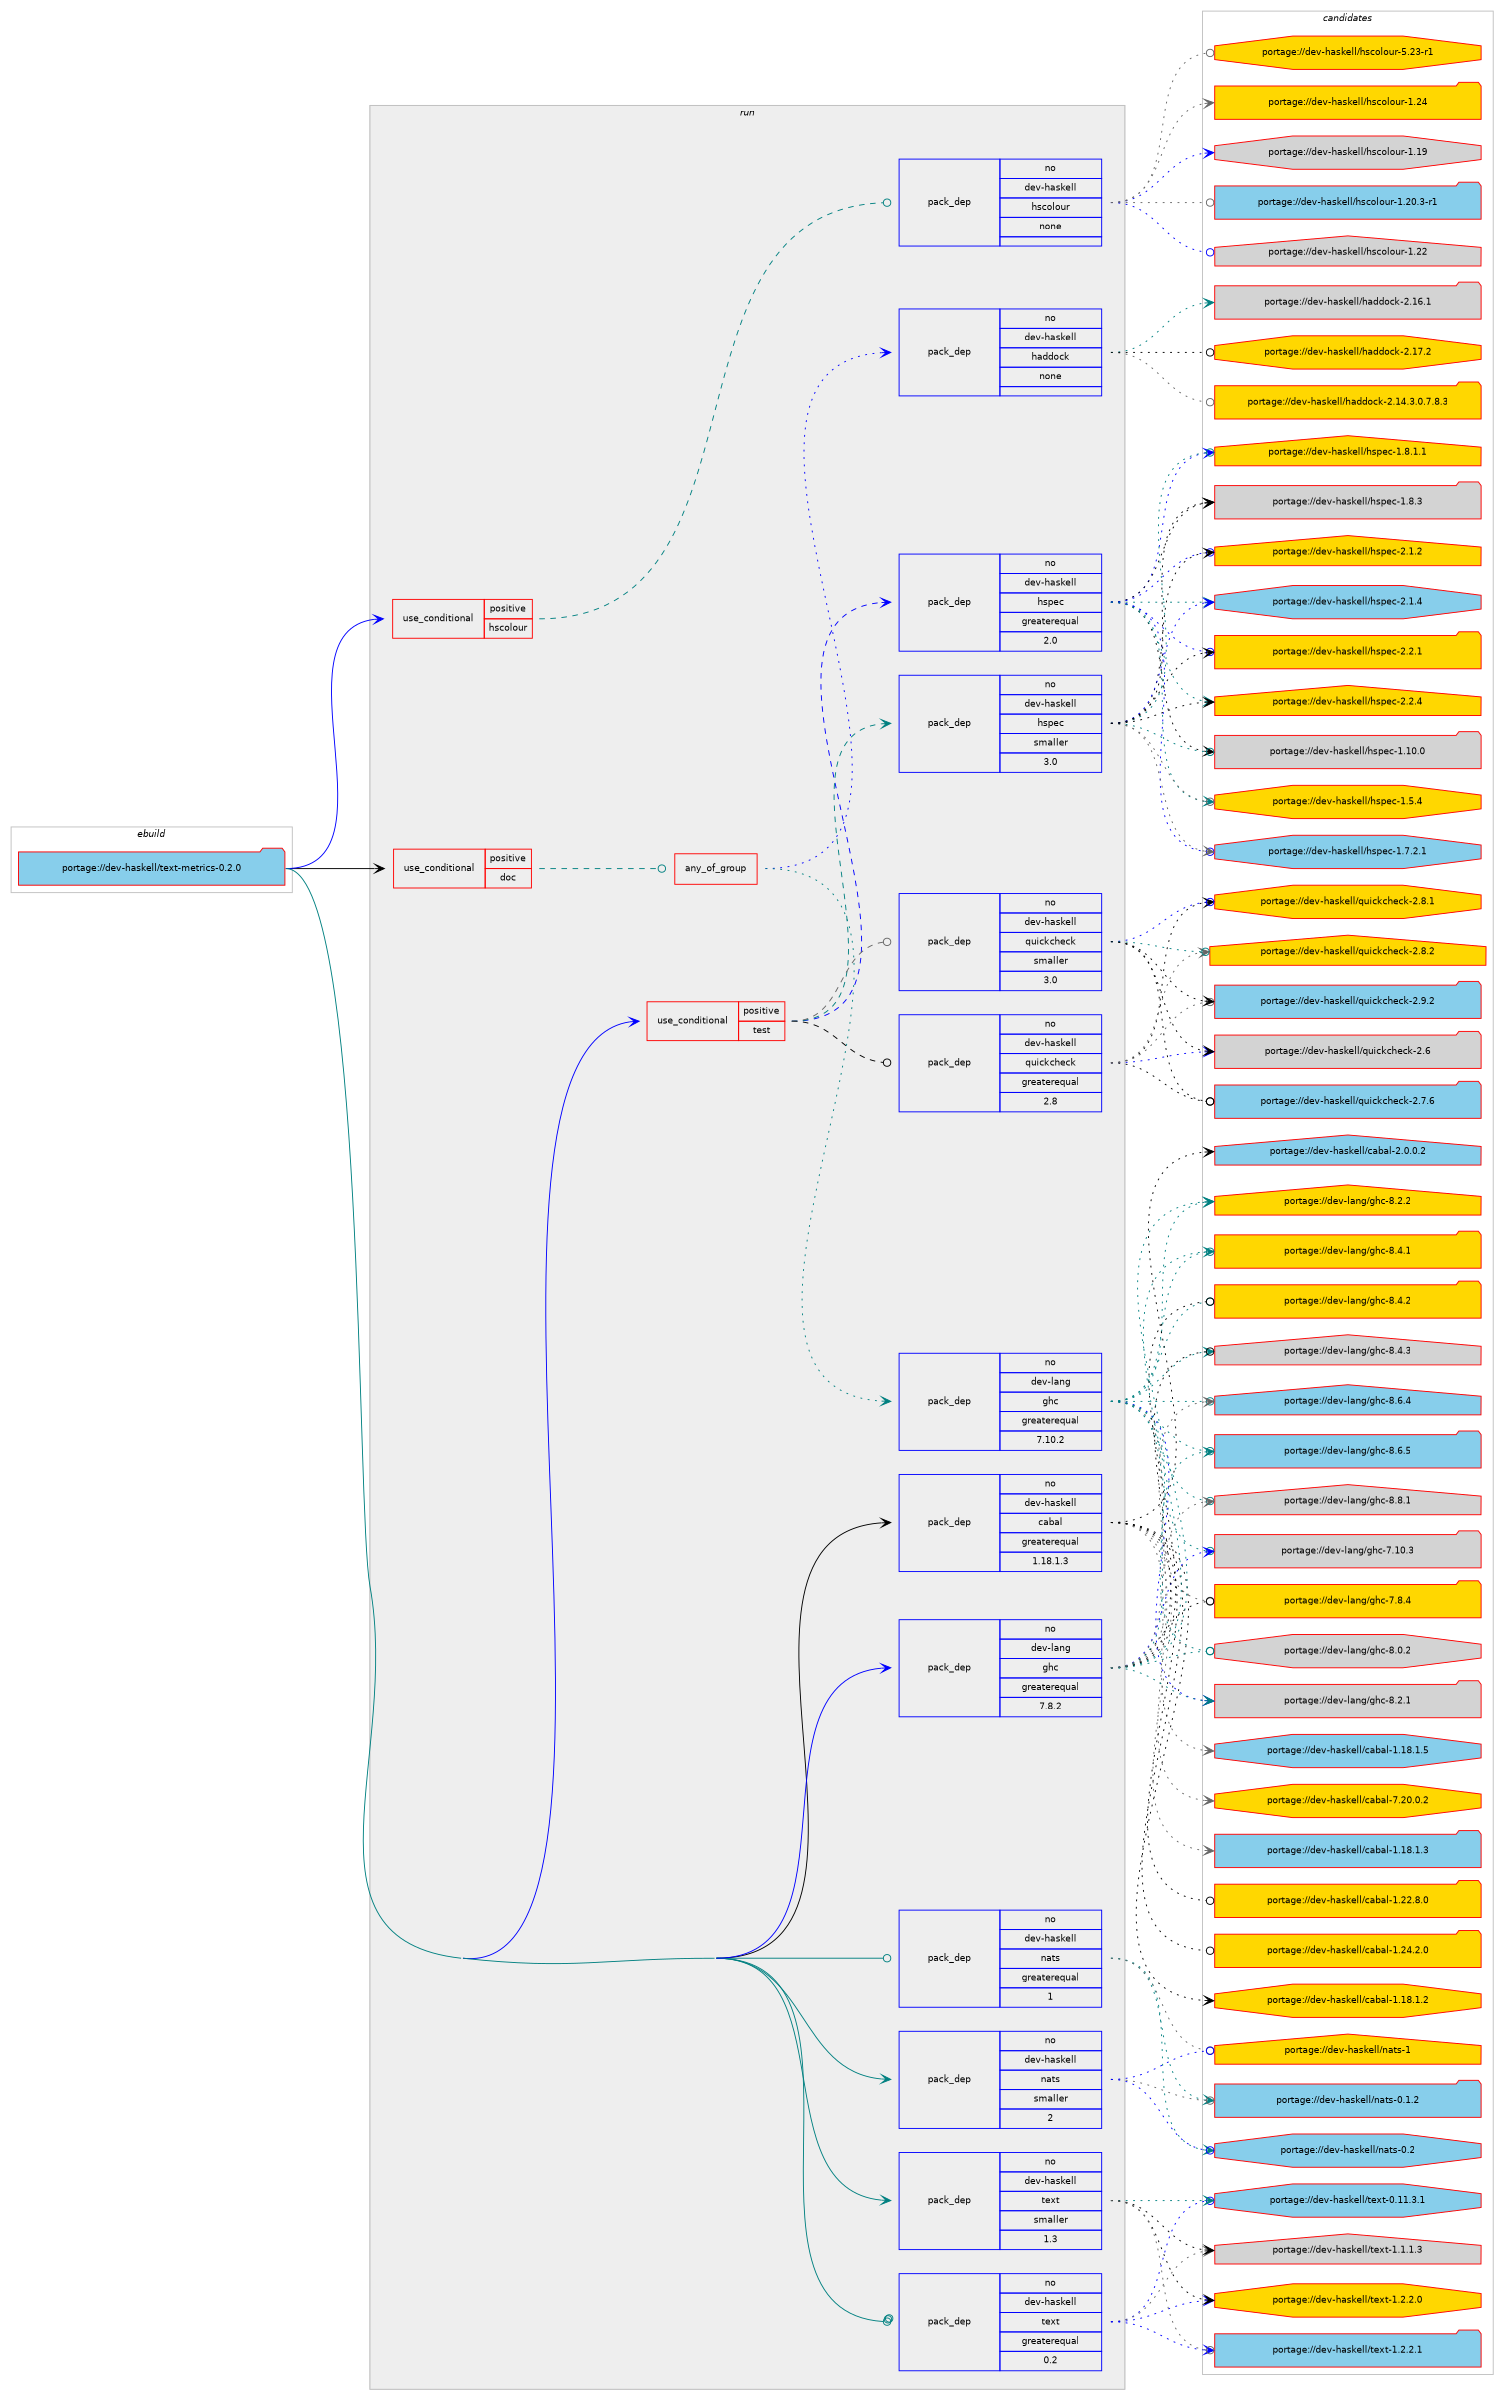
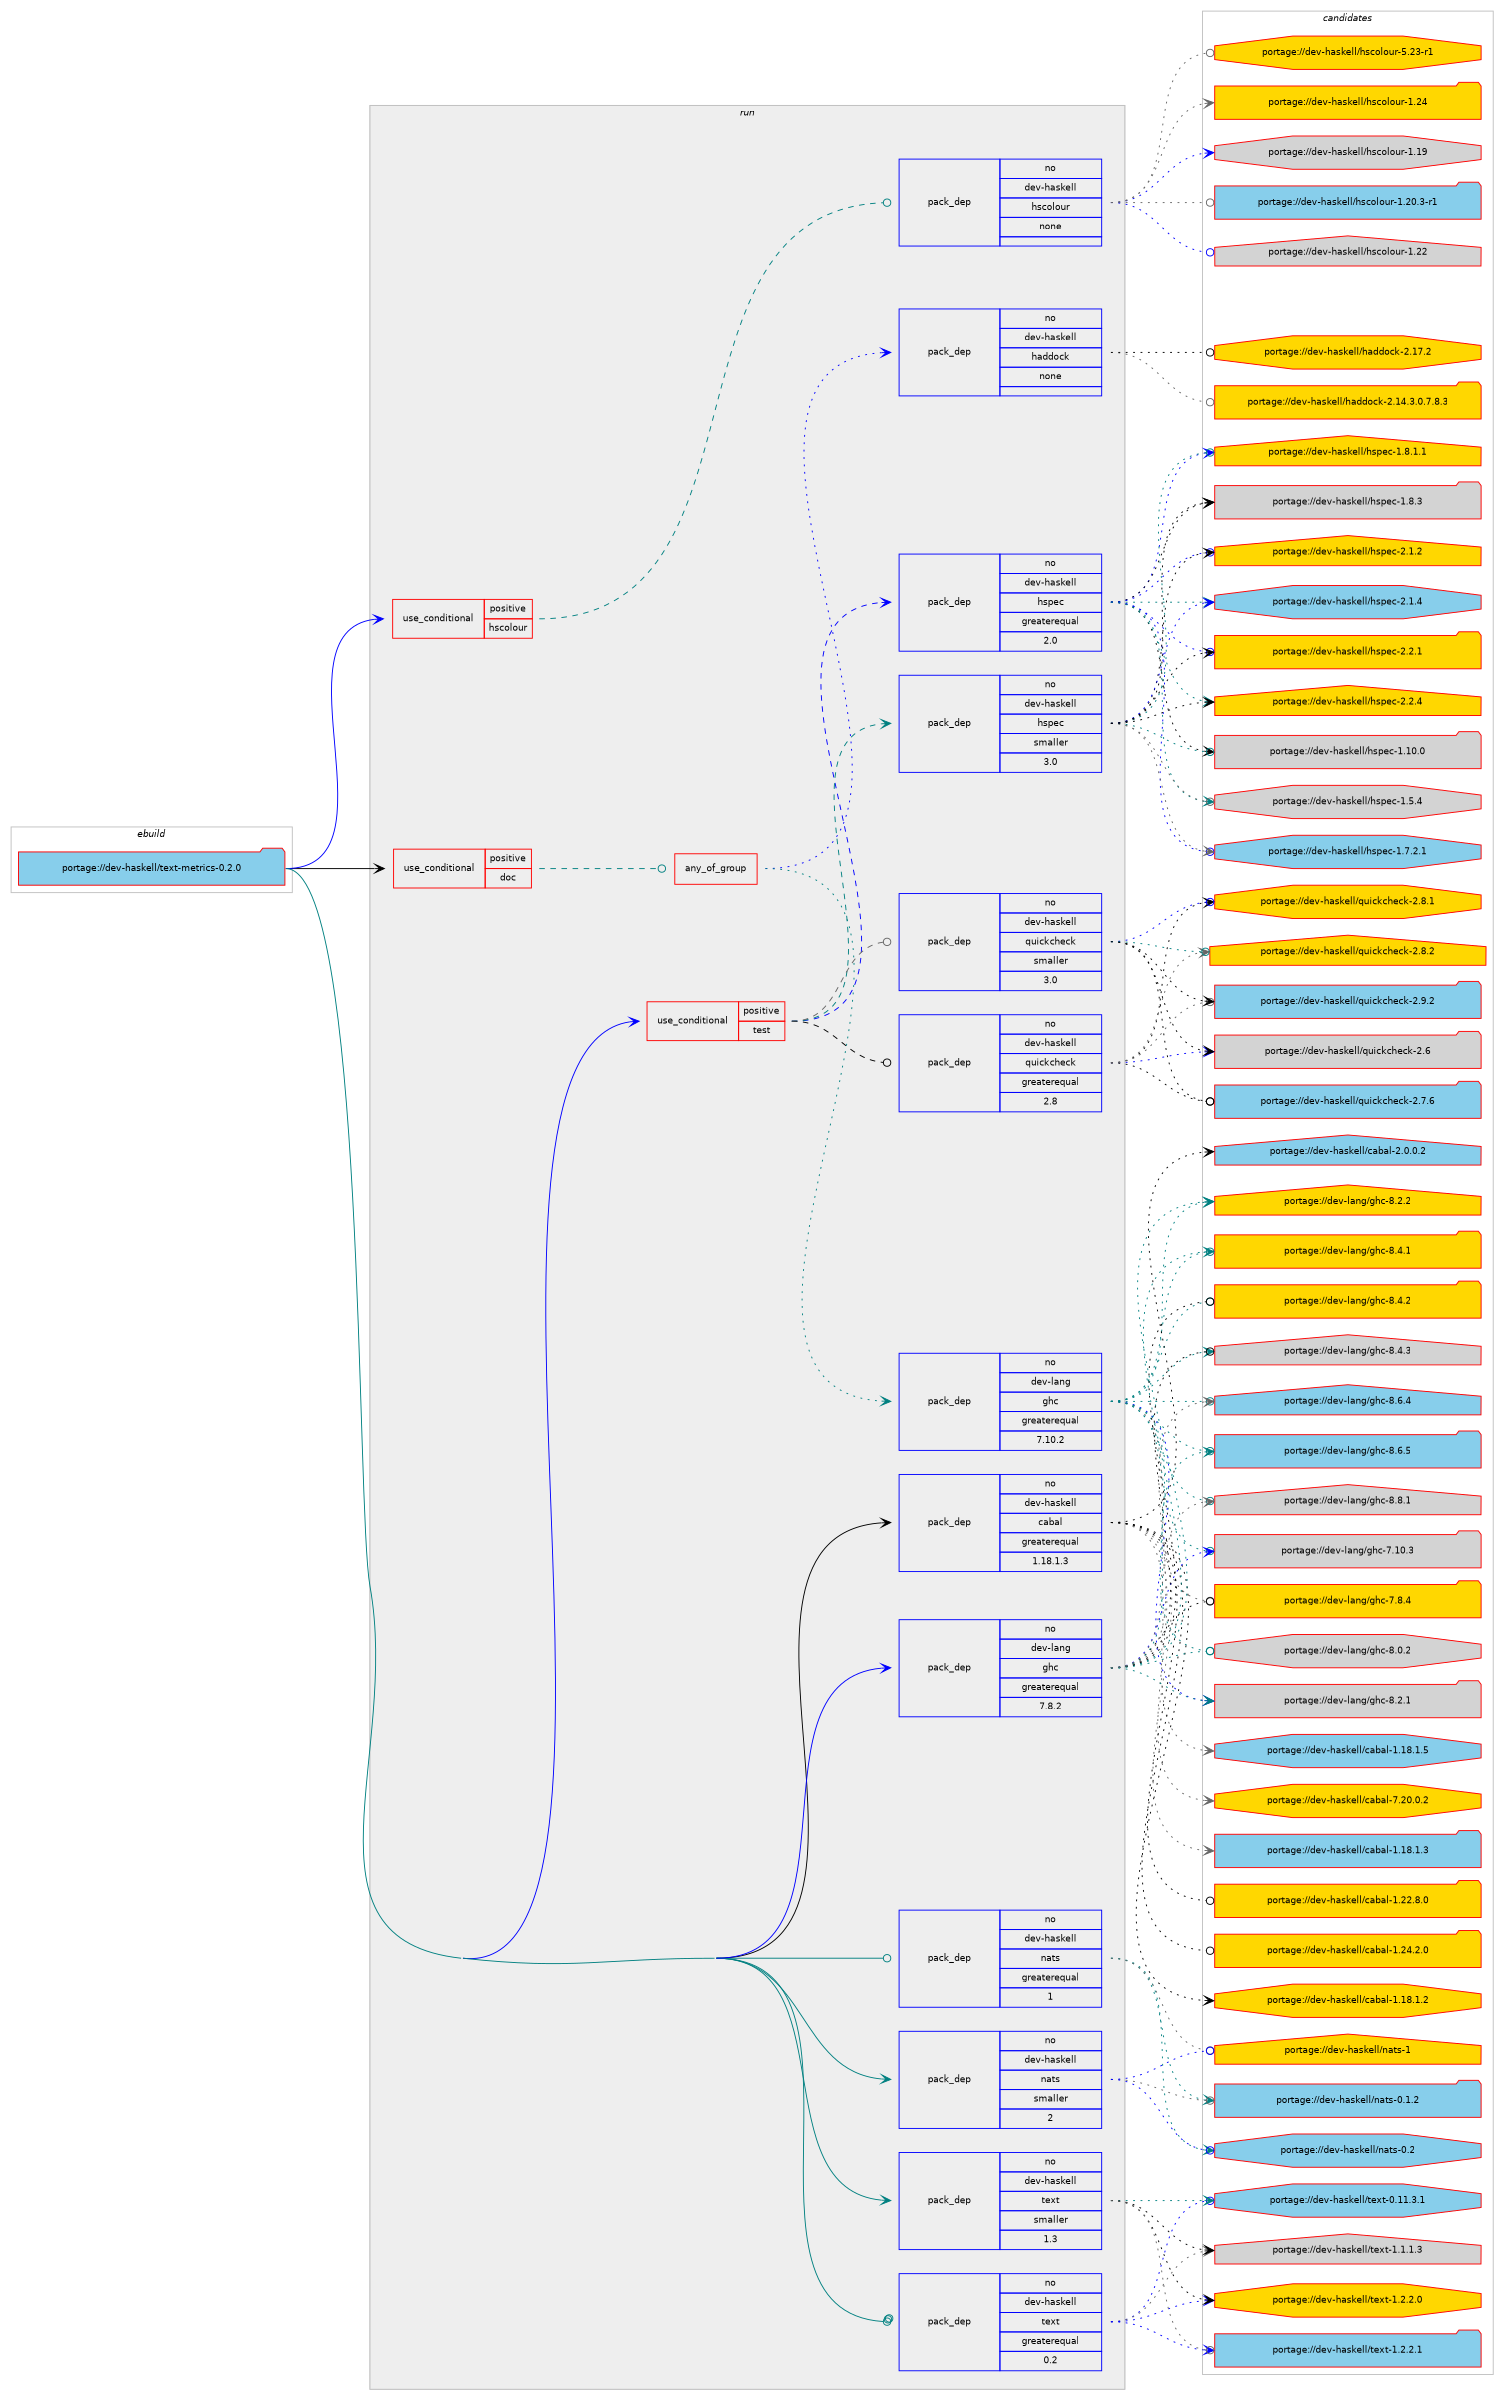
node "portage://dev-haskell/haddock-2.16.1": removed
node "portage://dev-haskell/hspec-1.5.4": fillcolor gold -> lightgrey
